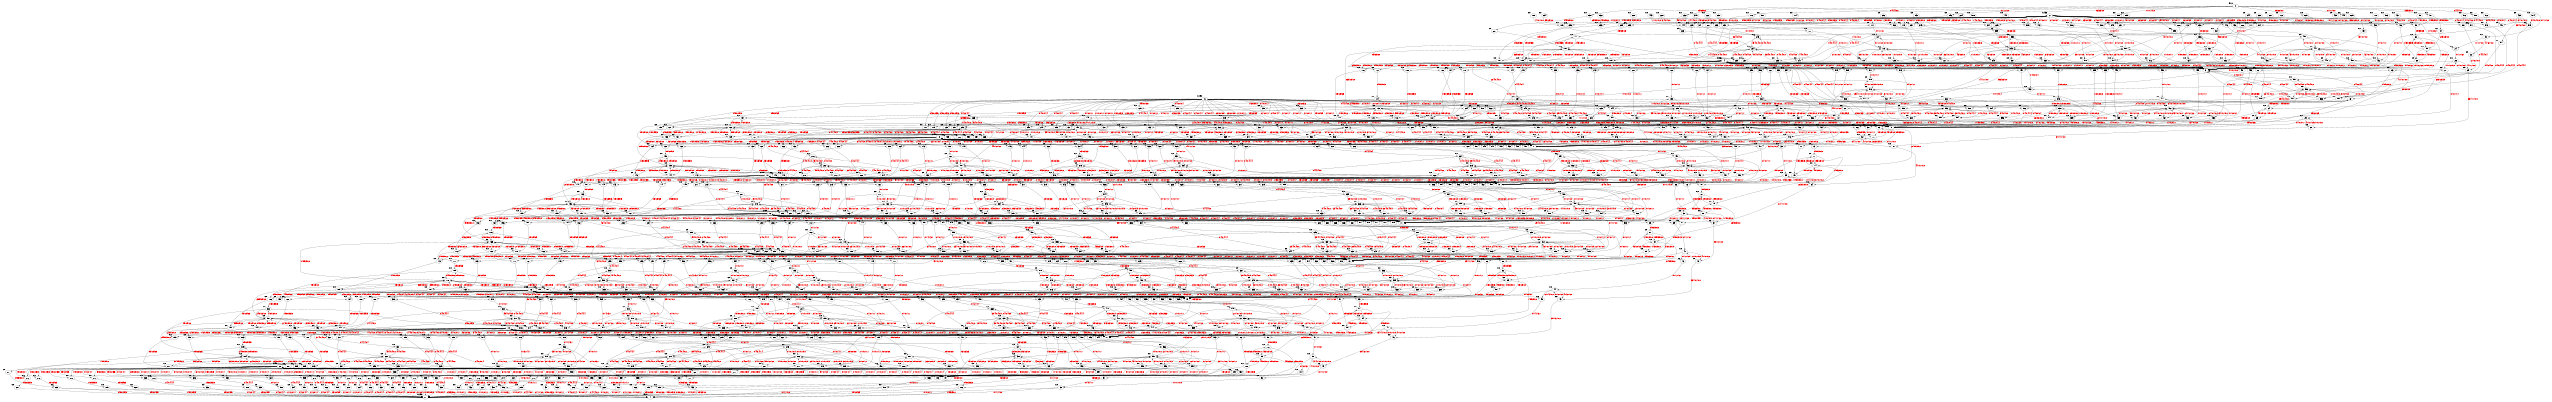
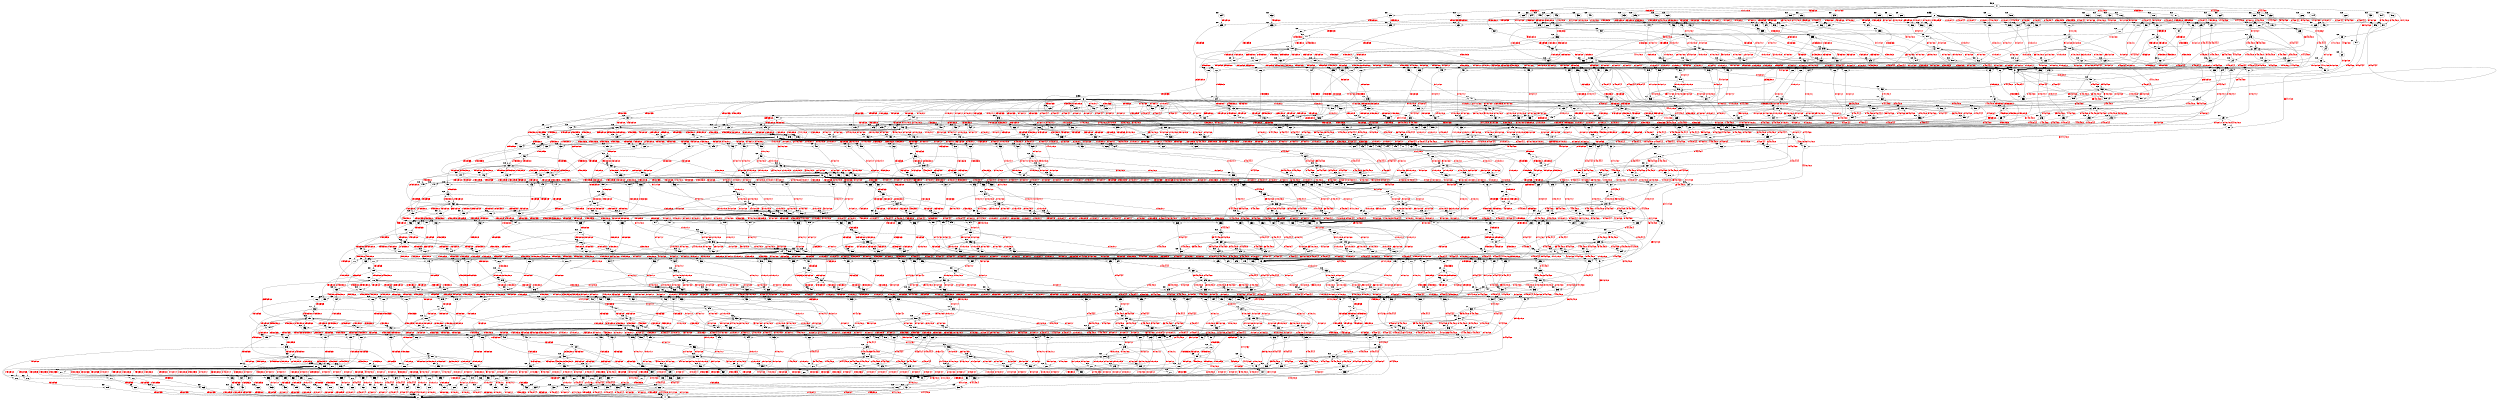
edge "831 0/0" -> "604 0/0": now "831 0/0" -> "838 0/0"
